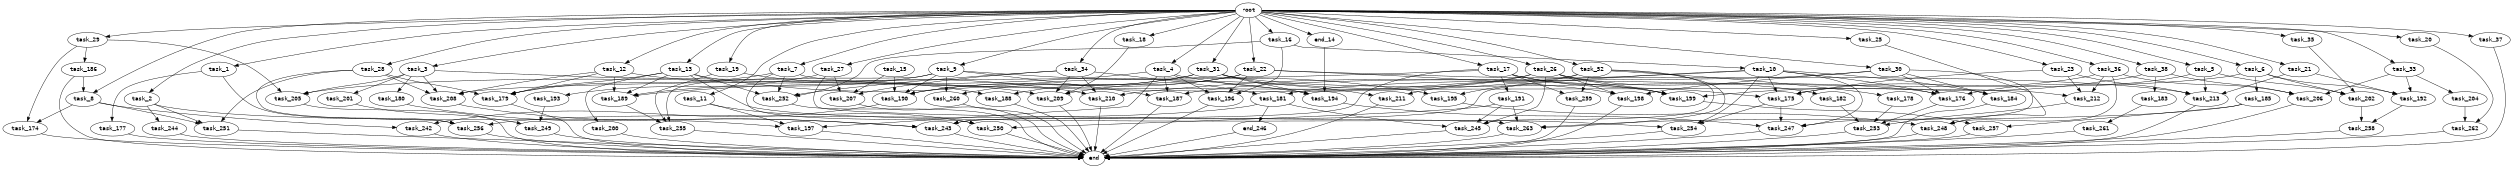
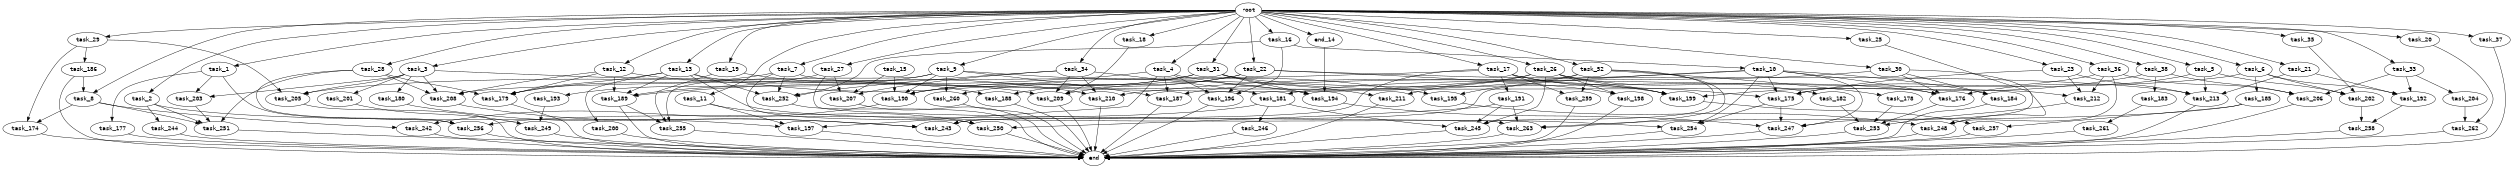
edge "task_30" -> "task_198": removed
node "task_203": added
node "end_246": label "end_246" -> "task_246"
edge "task_243" -> "end": now "task_189" -> "end"
